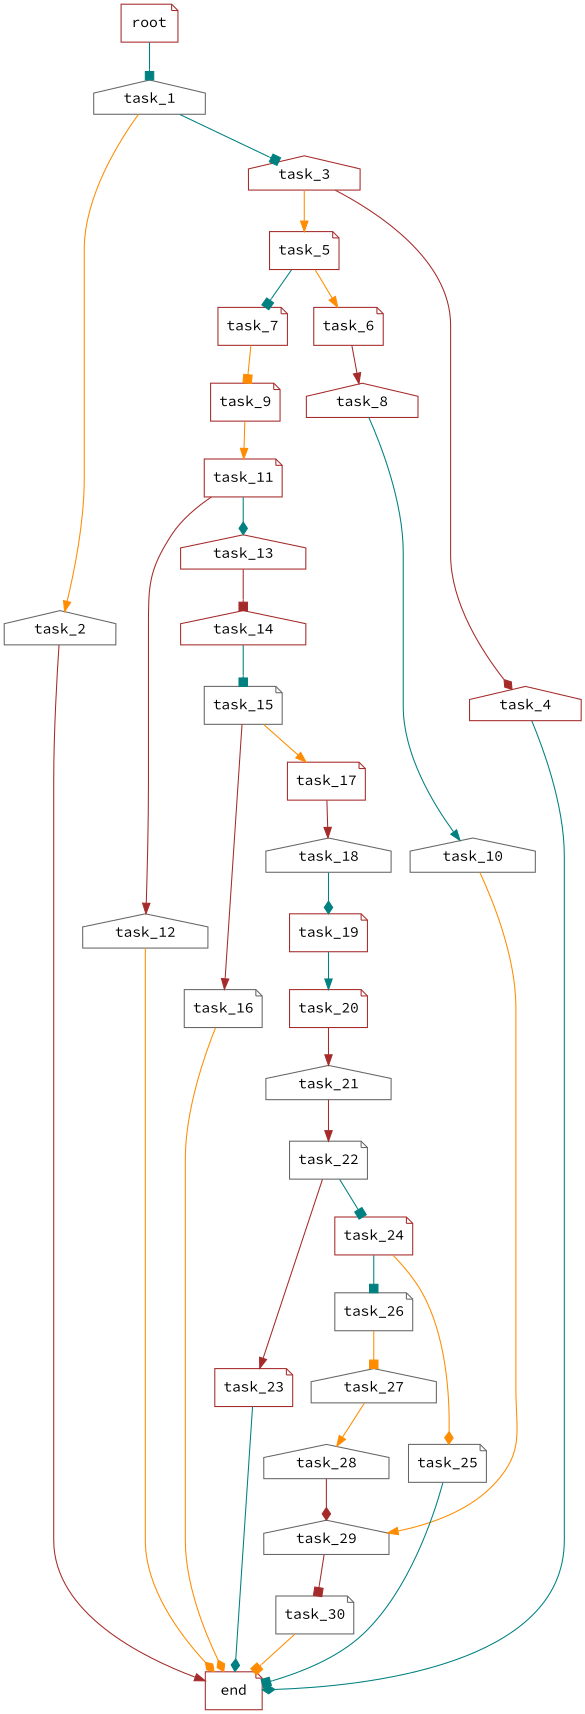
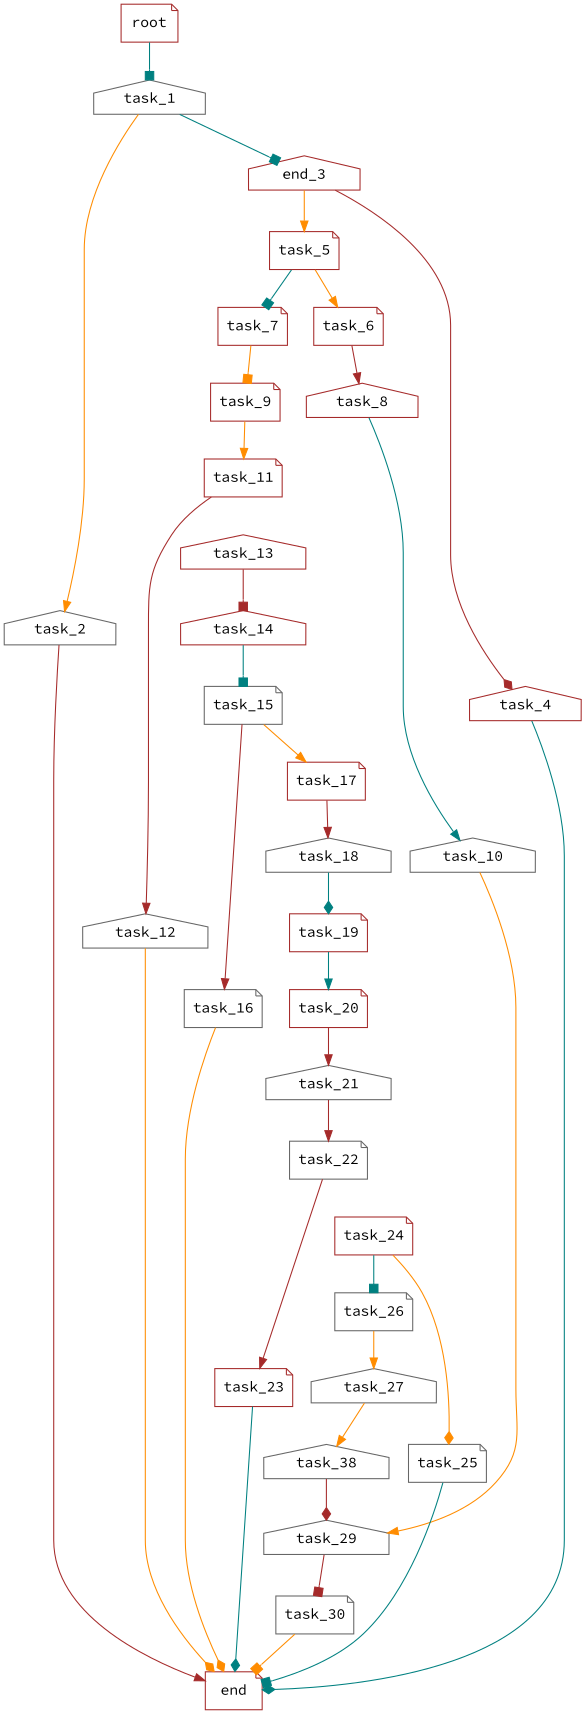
node "task_3": label "task_3" -> "end_3"
edge "task_11" -> "task_13": removed
edge "task_22" -> "task_24": removed
edge "task_26" -> "task_27": arrowhead box -> normal
node "task_28": label "task_28" -> "task_38"
